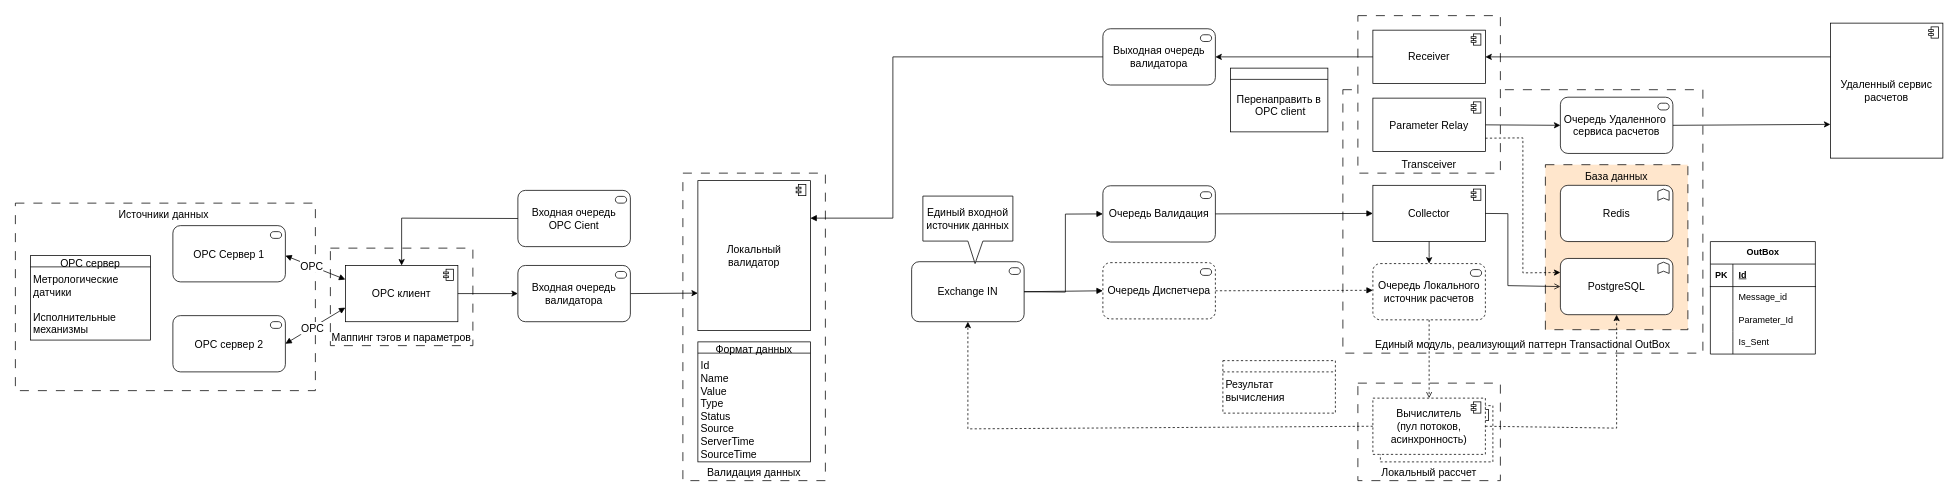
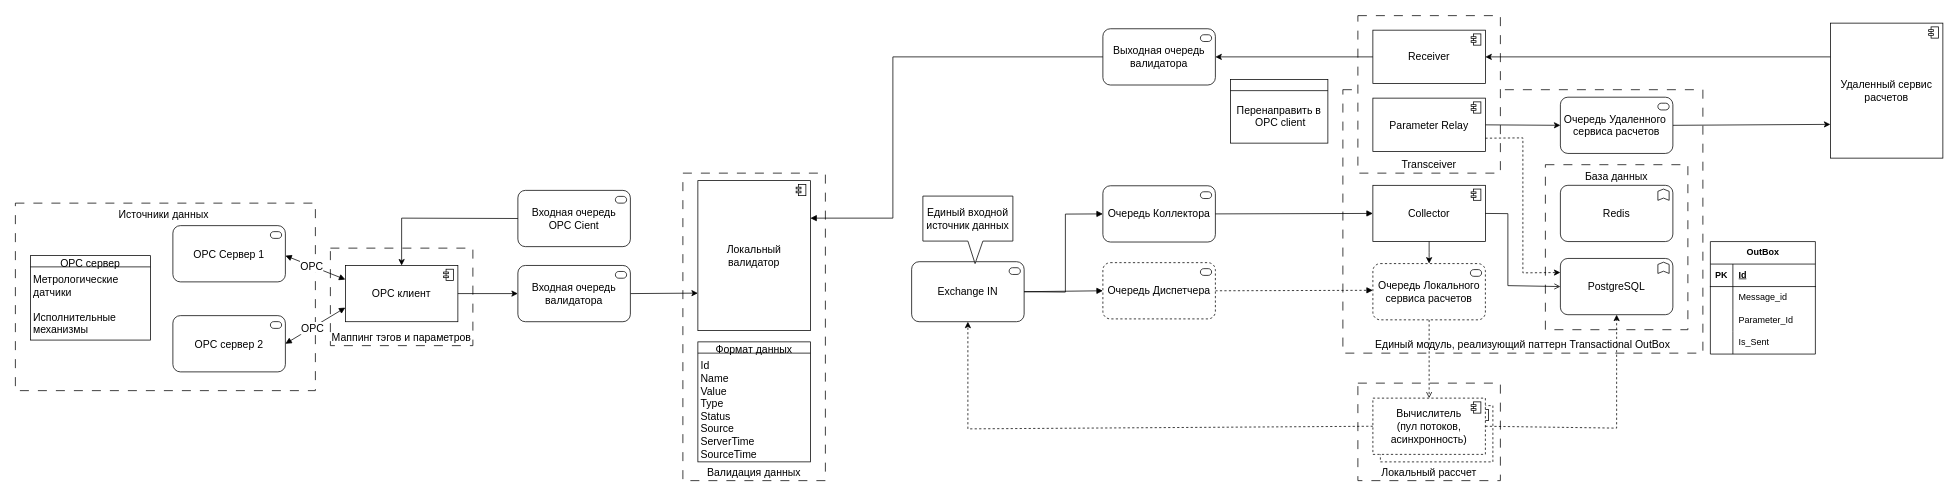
node "Перенаправить в OPC client": moved (1279, 100) -> (1279, 111)
node "Очередь Валидация": label "Очередь Валидация" -> "Очередь Коллектора"
node "База данных": fillcolor #ffe6cc -> #ffffff
node "Очередь Локального источник расчетов": label "Очередь Локального источник расчетов" -> "Очередь Локального сервиса расчетов"
node "Результат вычисления": removed
